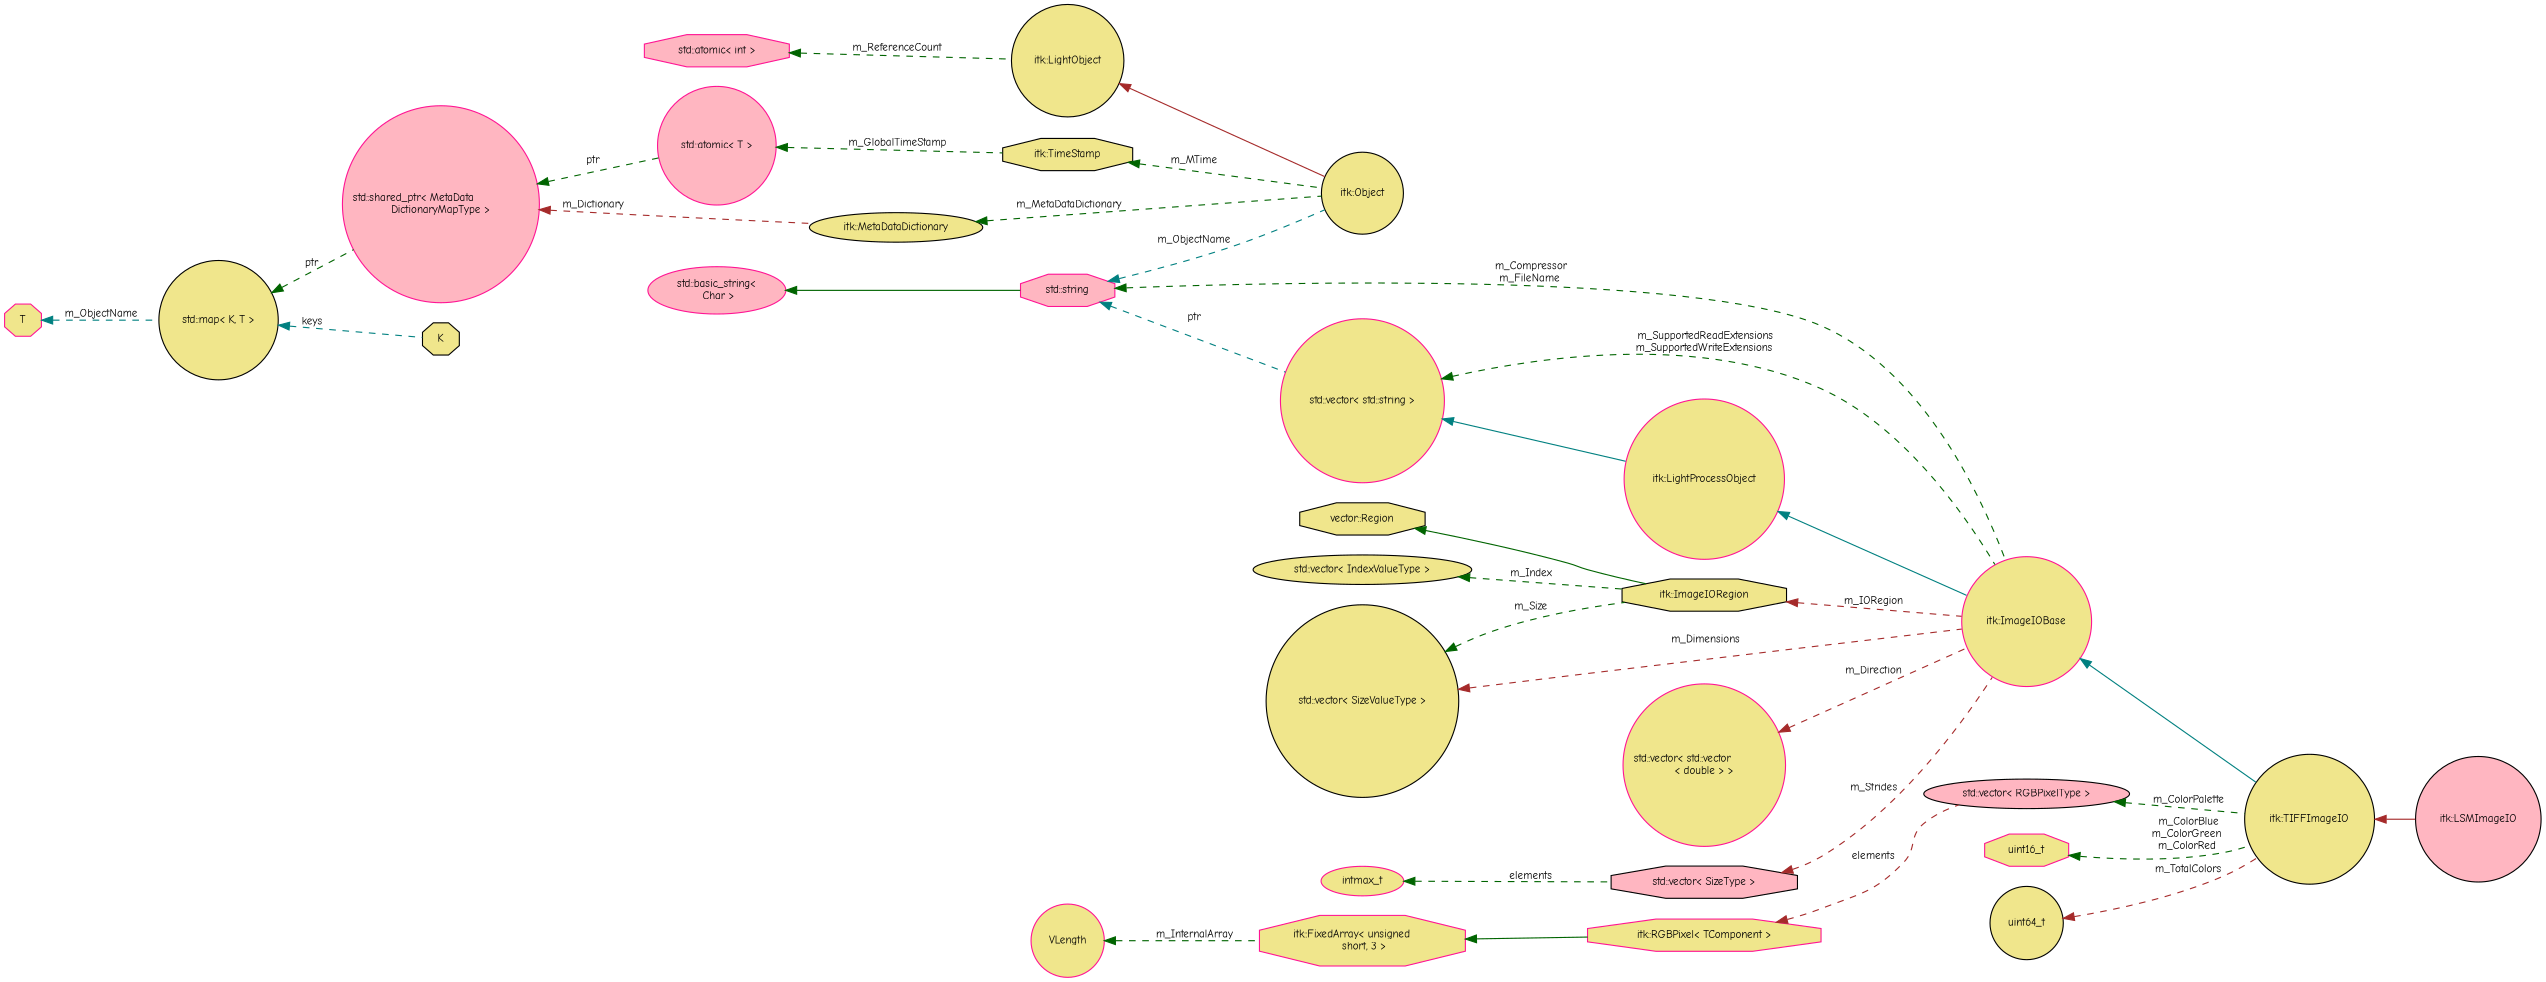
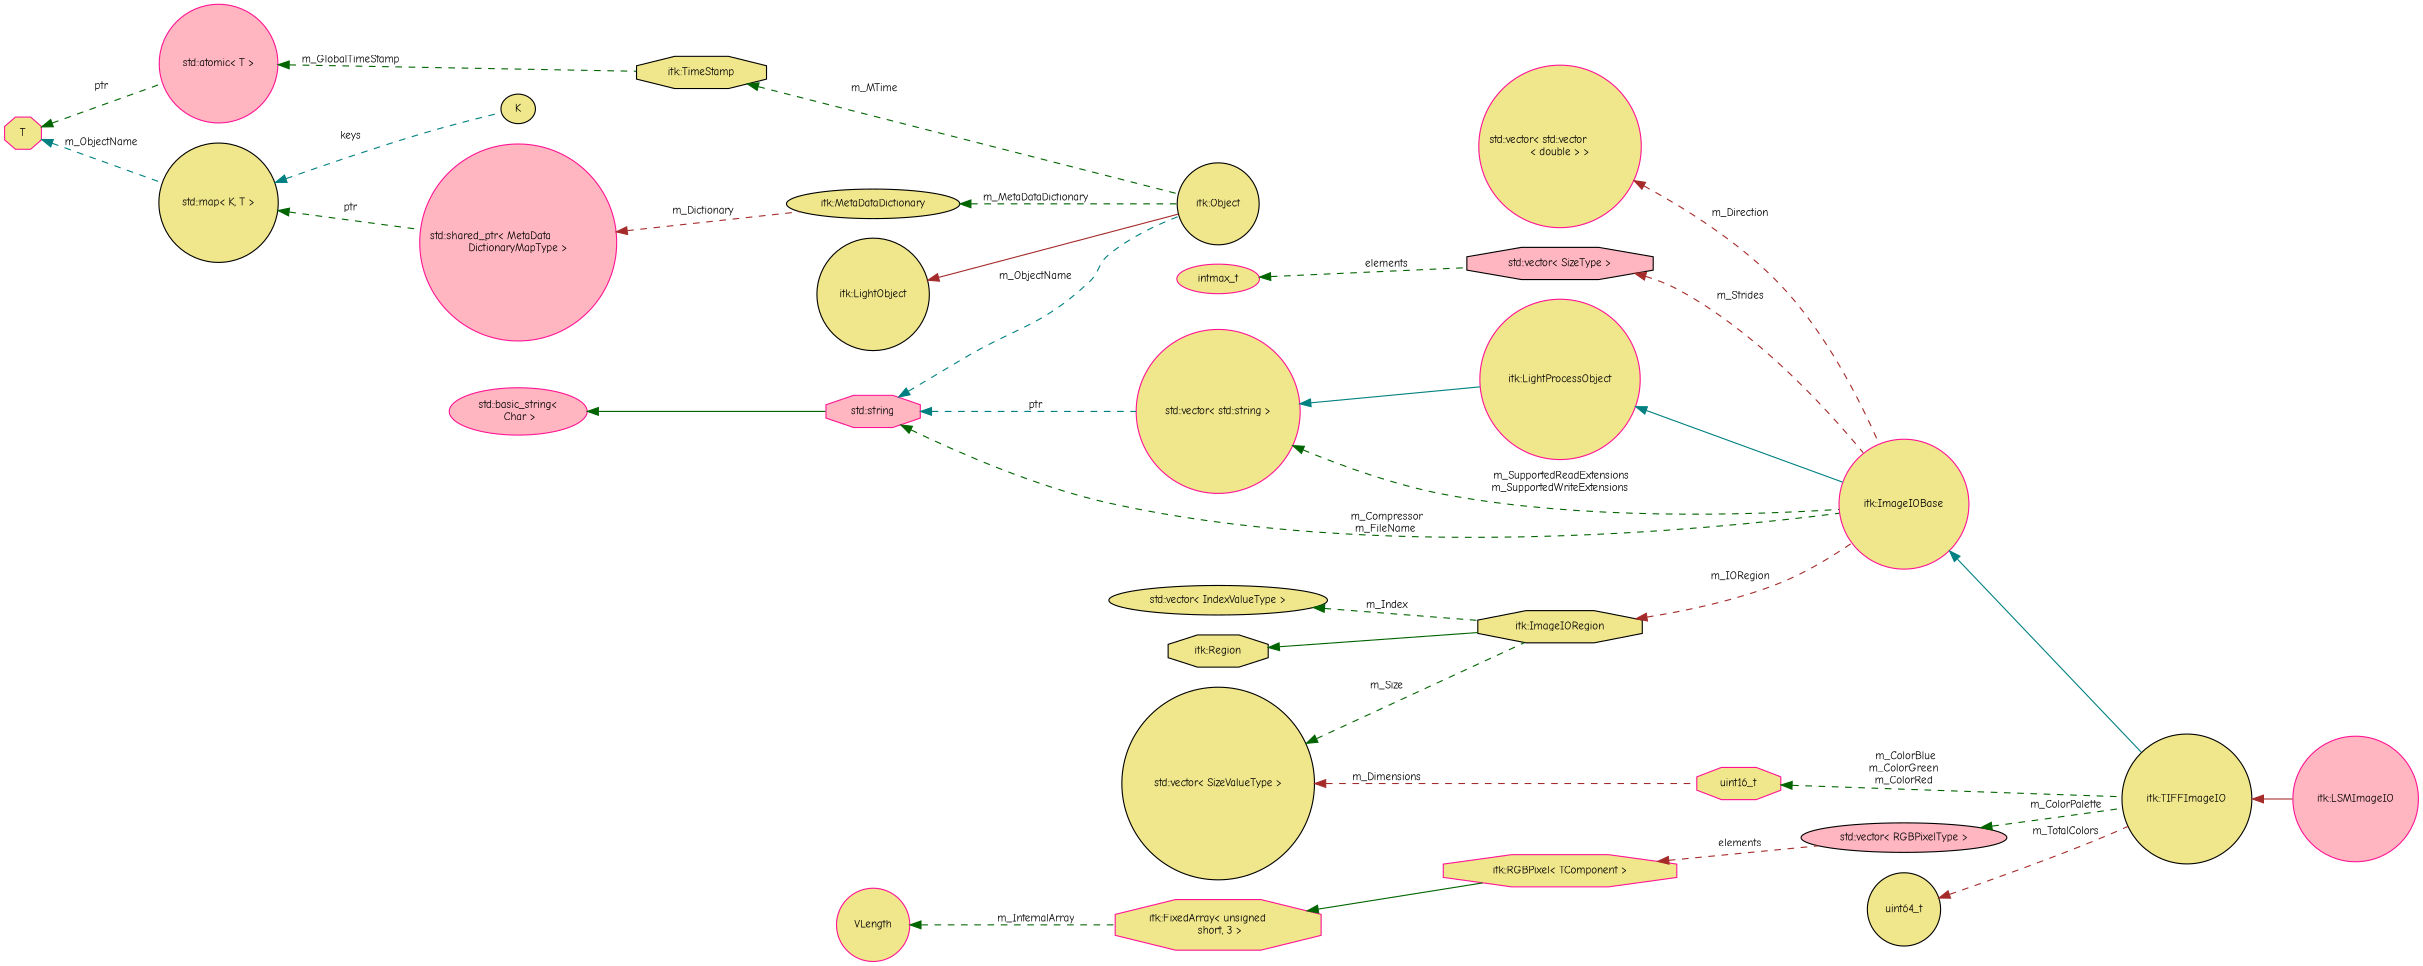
node "std::atomic< int >": removed
edge "std::atomic< T >" -> "std::shared_ptr< MetaData DictionaryMapType >": now "std::atomic< T >" -> "T"
node "K": shape octagon -> ellipse
node "vector::Region": label "vector::Region" -> "itk::Region"
edge "itk::ImageIOBase" -> "std::vector< SizeValueType >": now "uint16_t" -> "std::vector< SizeValueType >"
node "itk::LSMImageIO": color black -> deeppink
